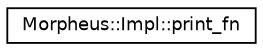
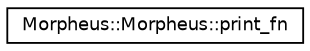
node "Morpheus::Impl::print_fn": label "Morpheus::Impl::print_fn" -> "Morpheus::Morpheus::print_fn"
